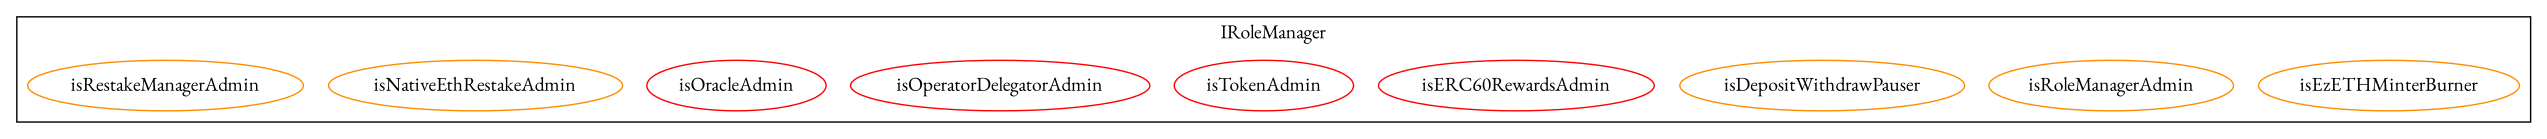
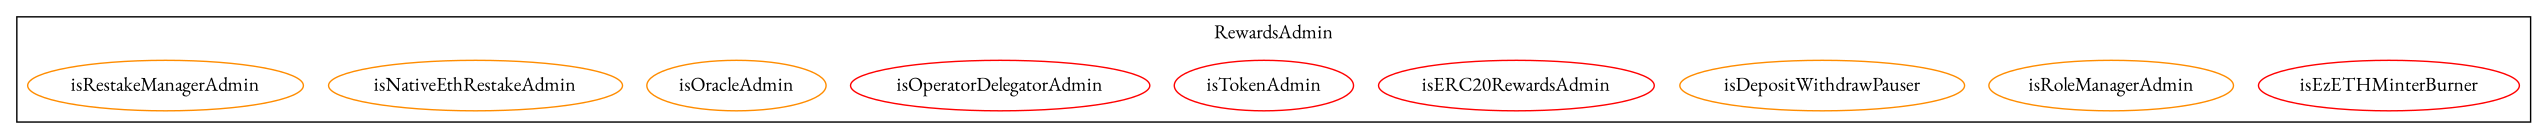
cluster "IRoleManager": label "IRoleManager" -> "RewardsAdmin"
node "isOracleAdmin": color red -> darkorange
node "isERC60RewardsAdmin": label "isERC60RewardsAdmin" -> "isERC20RewardsAdmin"
node "isEzETHMinterBurner": color darkorange -> red
